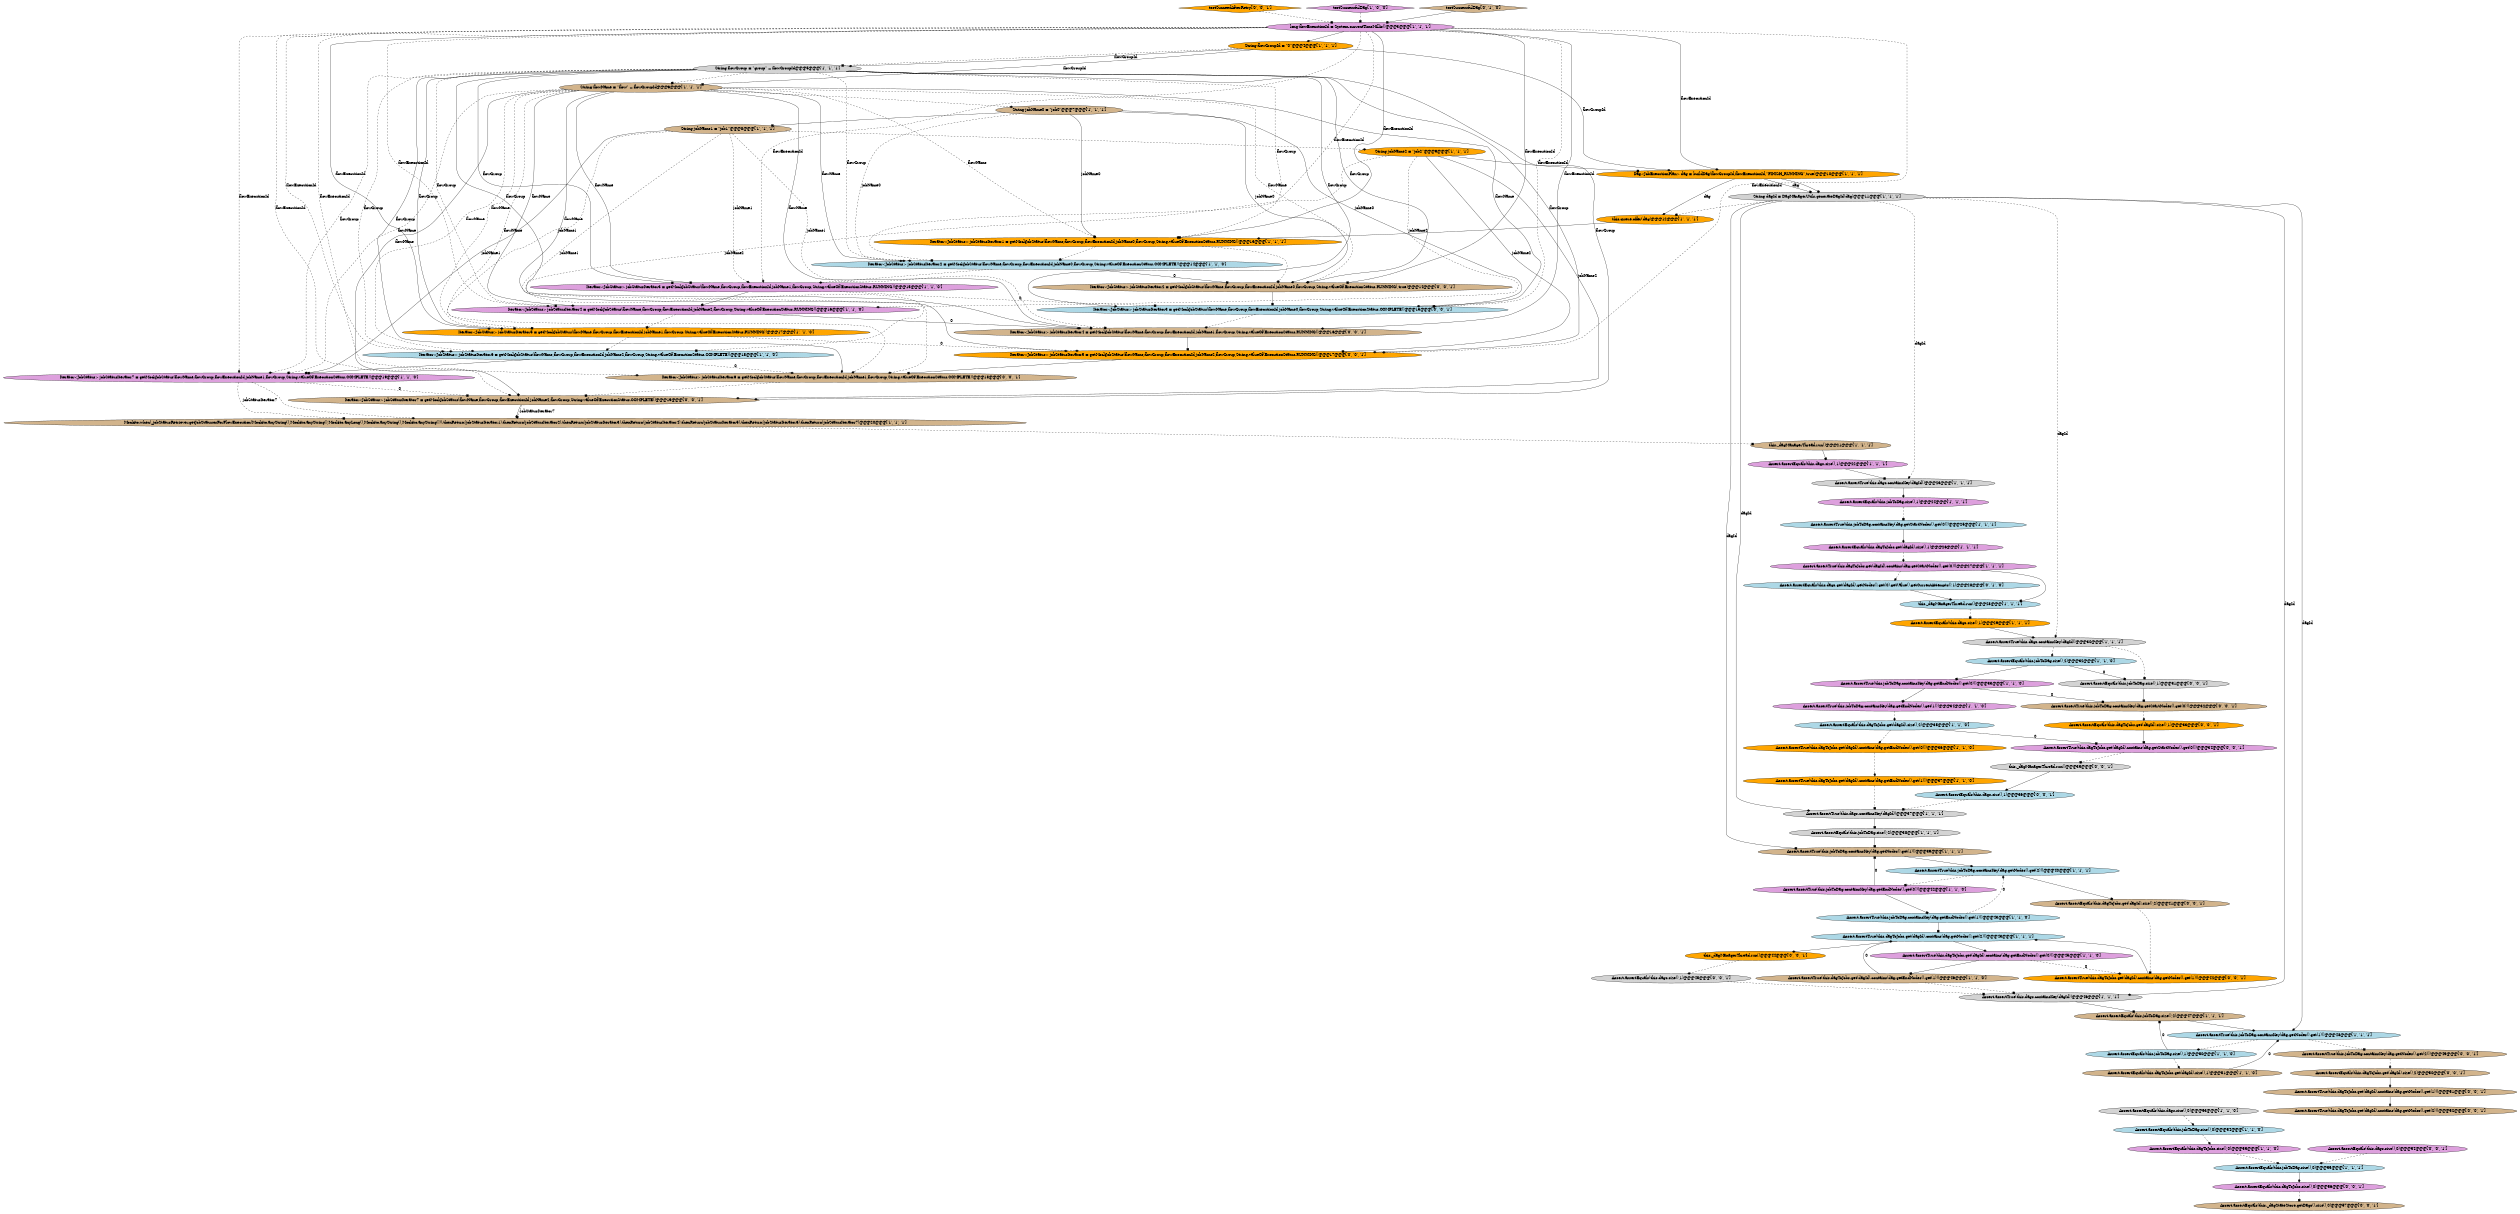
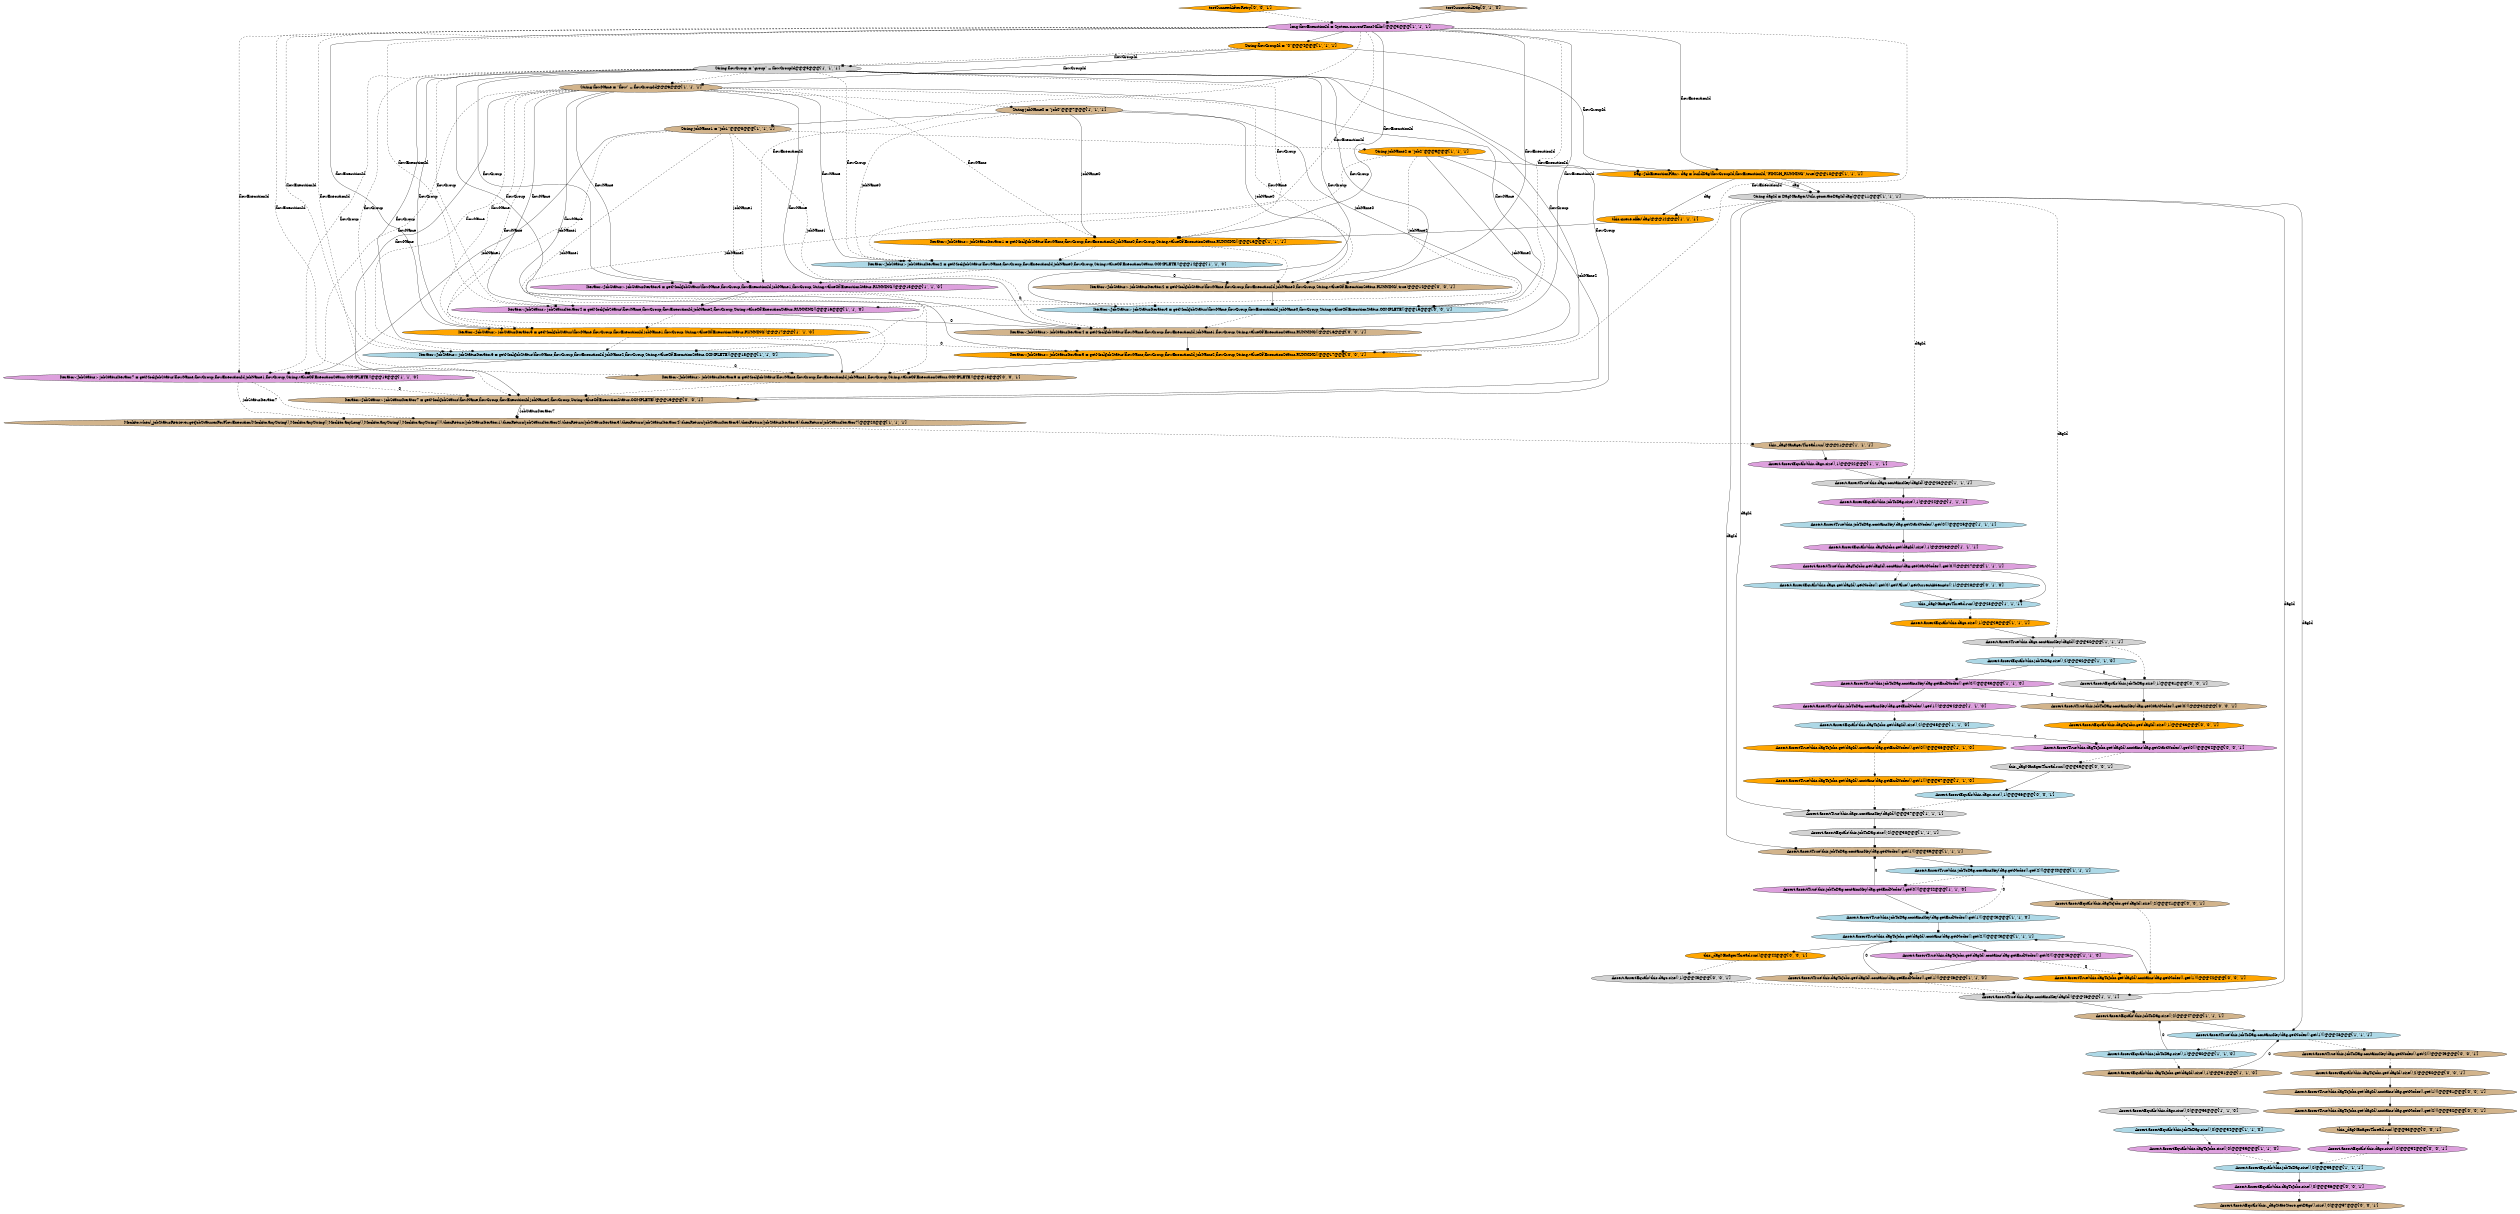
node "testSuccessfulDag['1', '0', '0']": removed
node "this._dagManagerThread.run()@@@53@@@['0', '0', '1']": added
